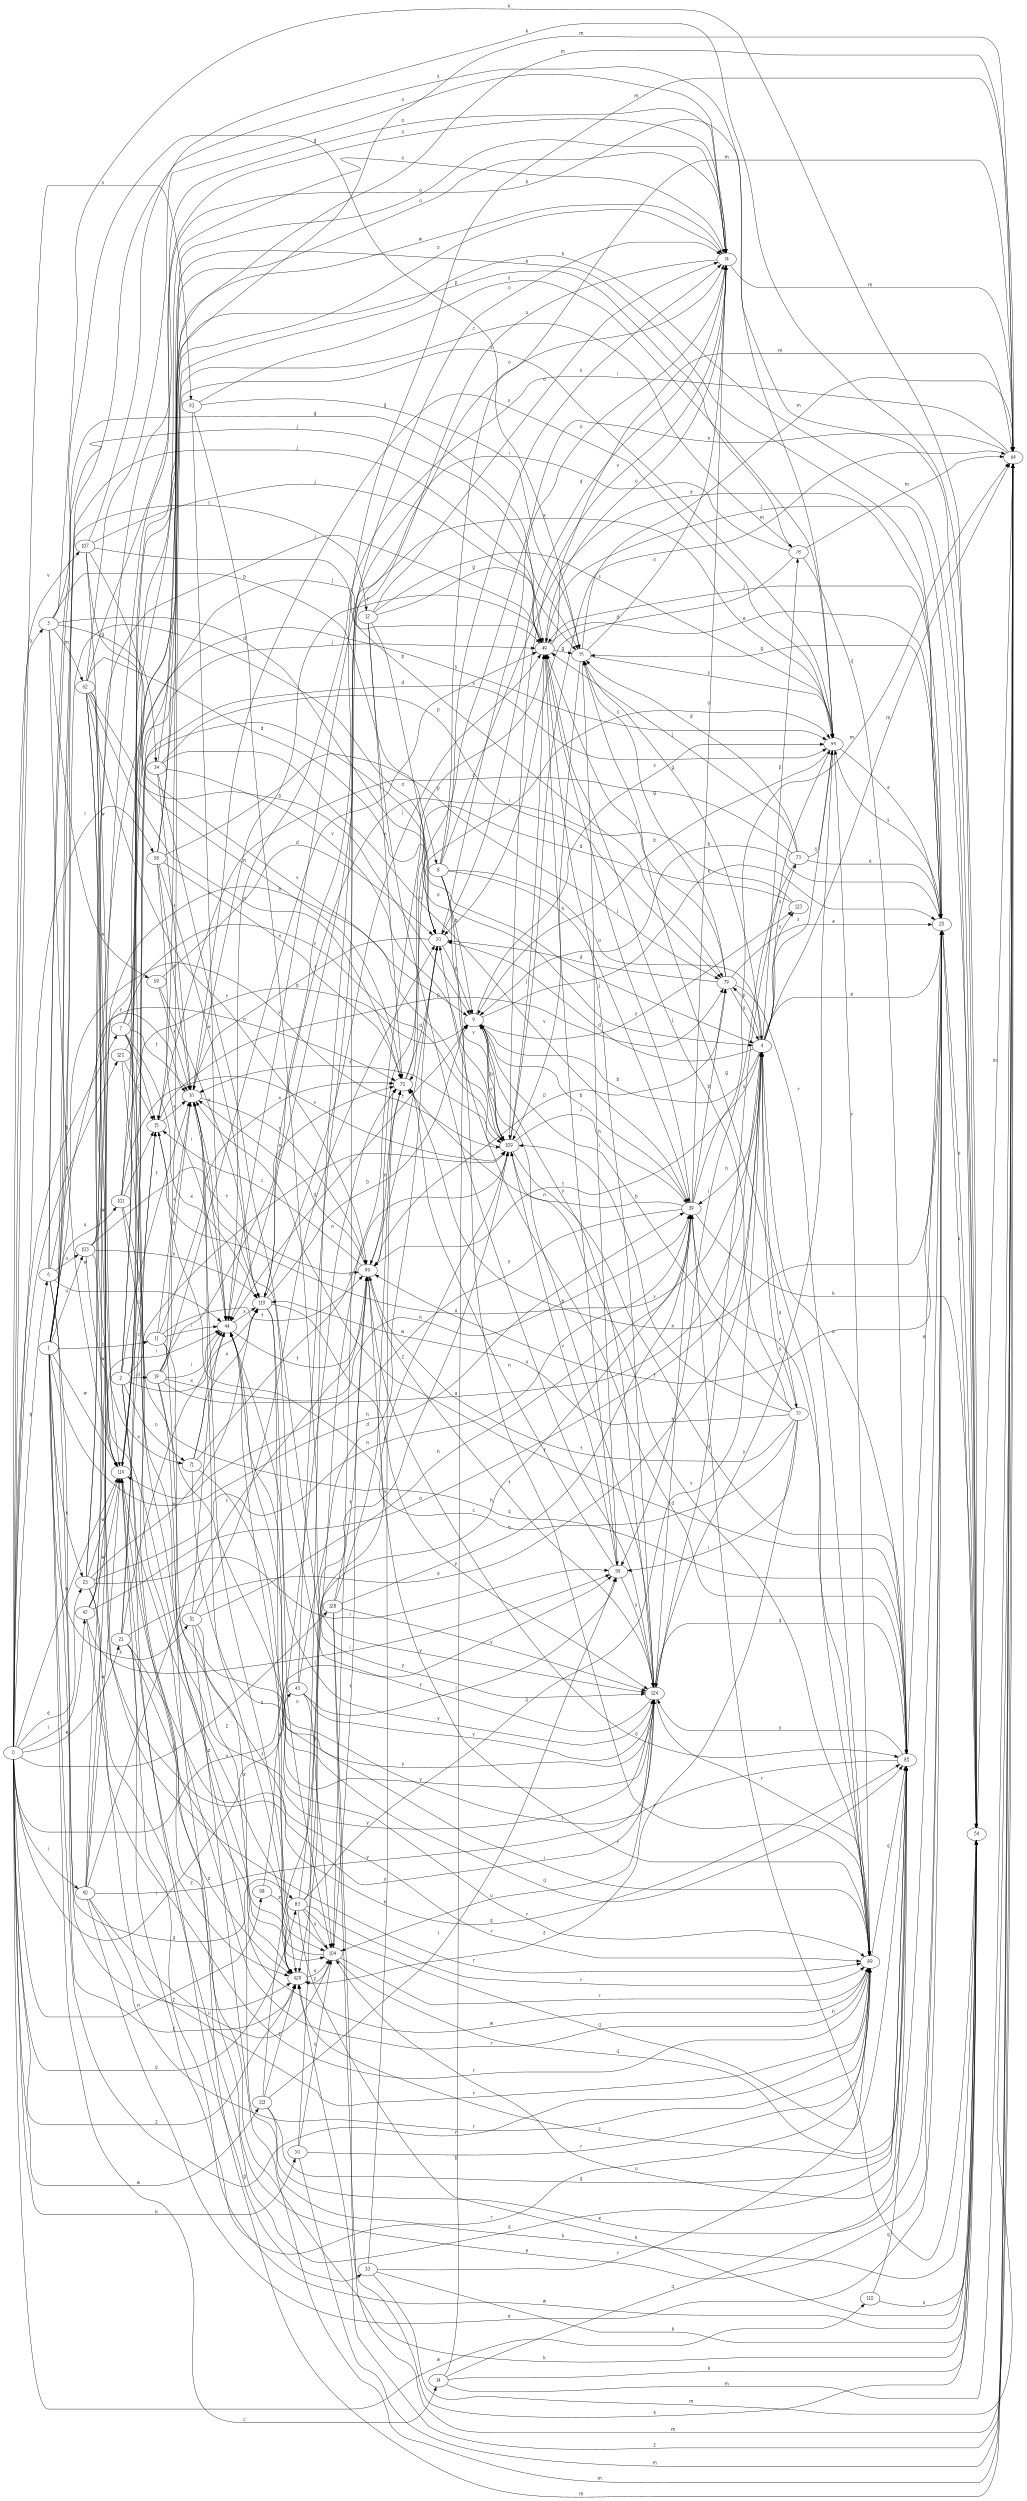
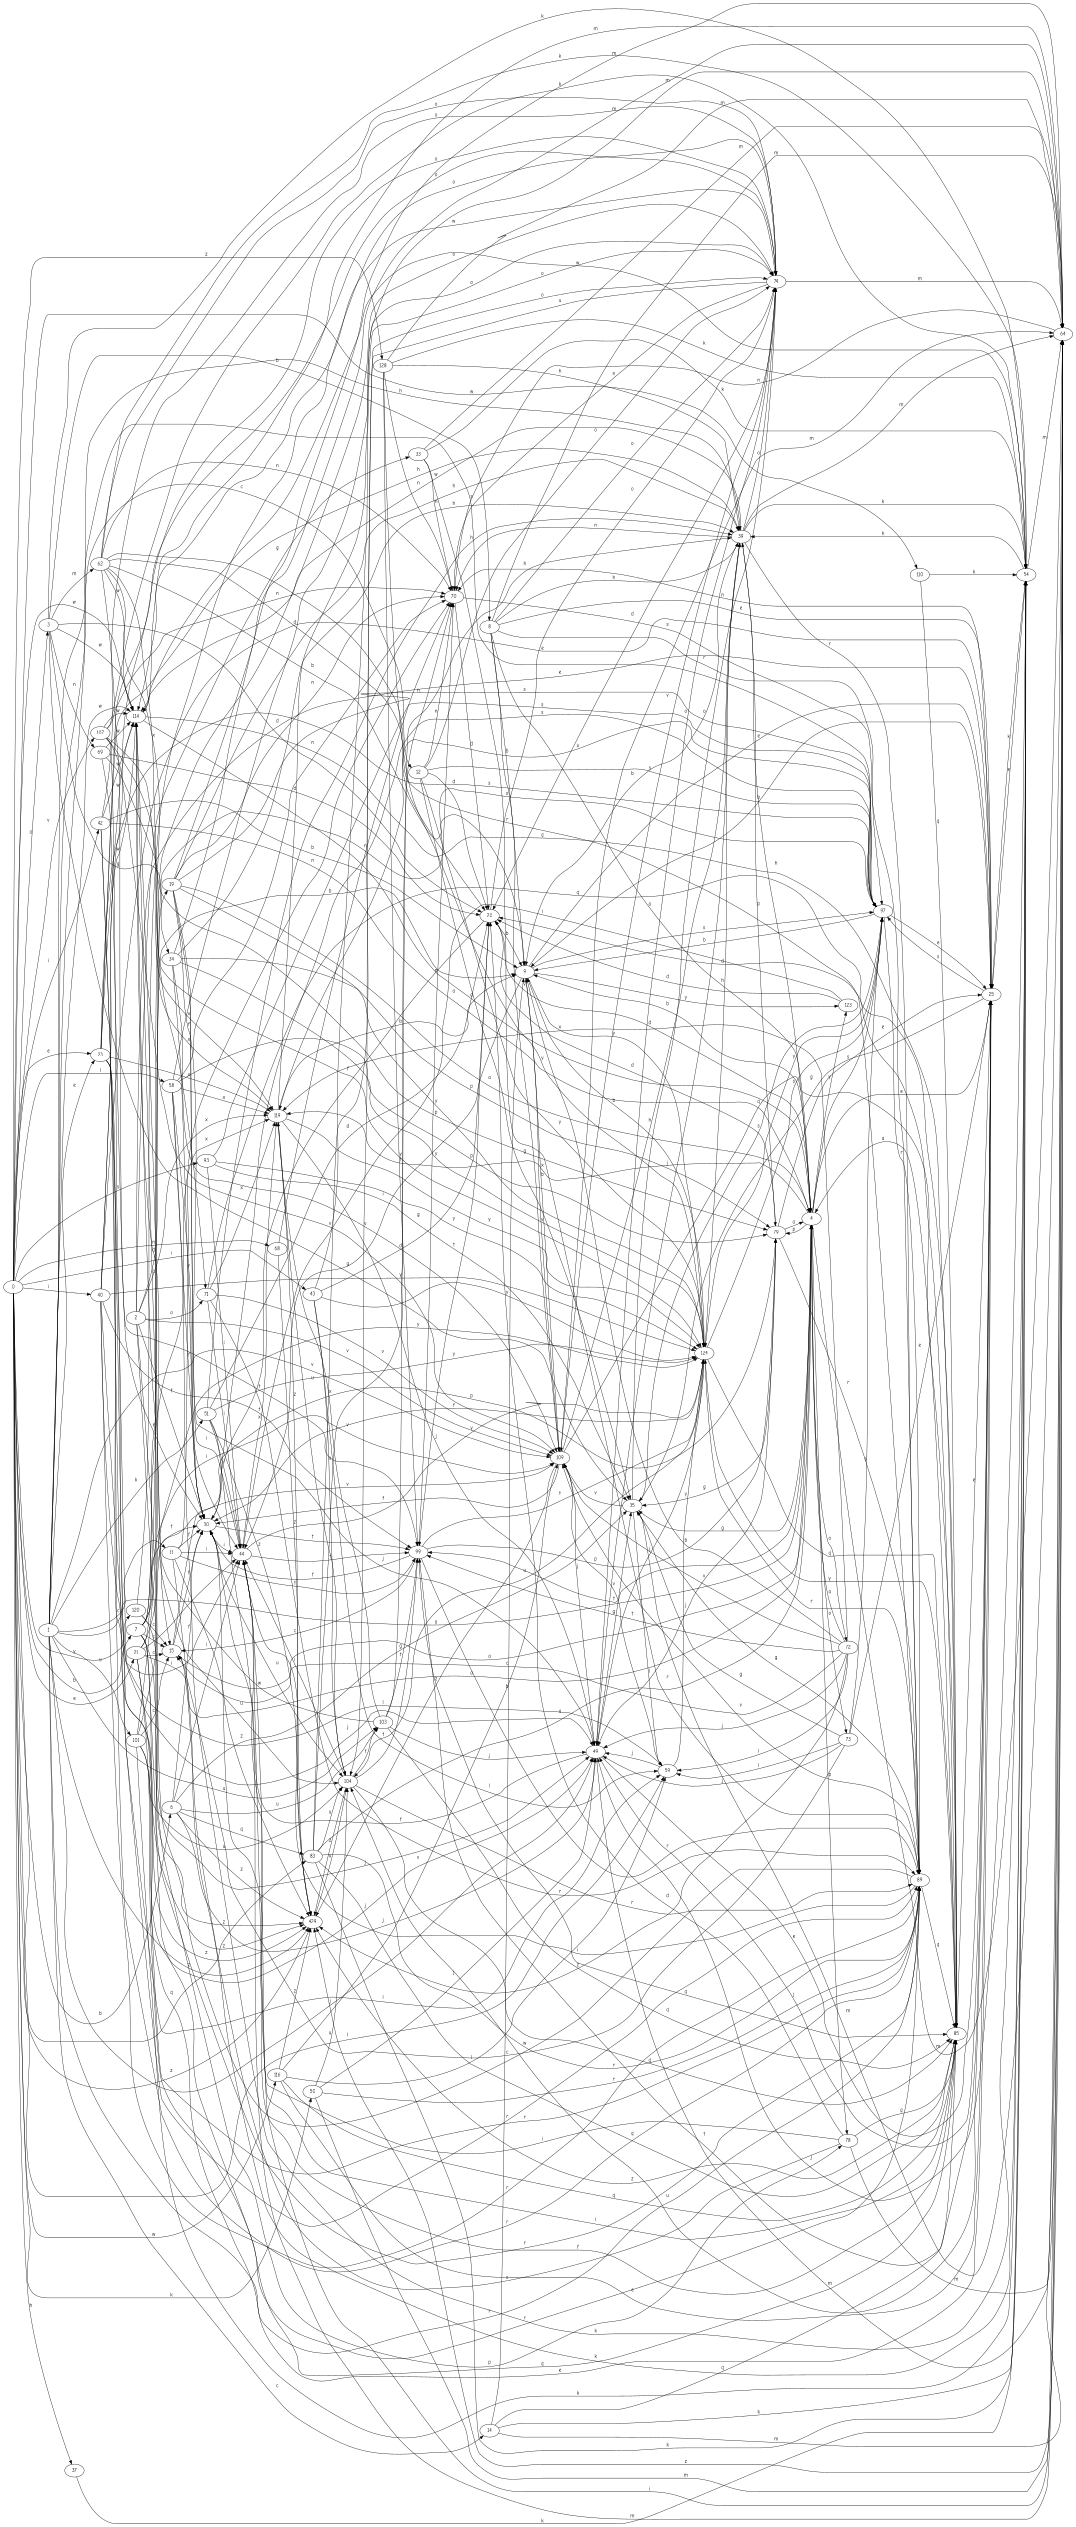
edge "69" -> "114": added, label "w"
node "94": label "94" -> "97"
edge "123" -> "99": now "123" -> "20"
edge "107" -> "119": added, label "x"
edge "4" -> "119": added, label "x"
edge "59" -> "70": now "74" -> "70"
edge "104" -> "30": now "104" -> "103"
node "98": label "98" -> "68"
node "113": label "113" -> "116"
node "37": added
